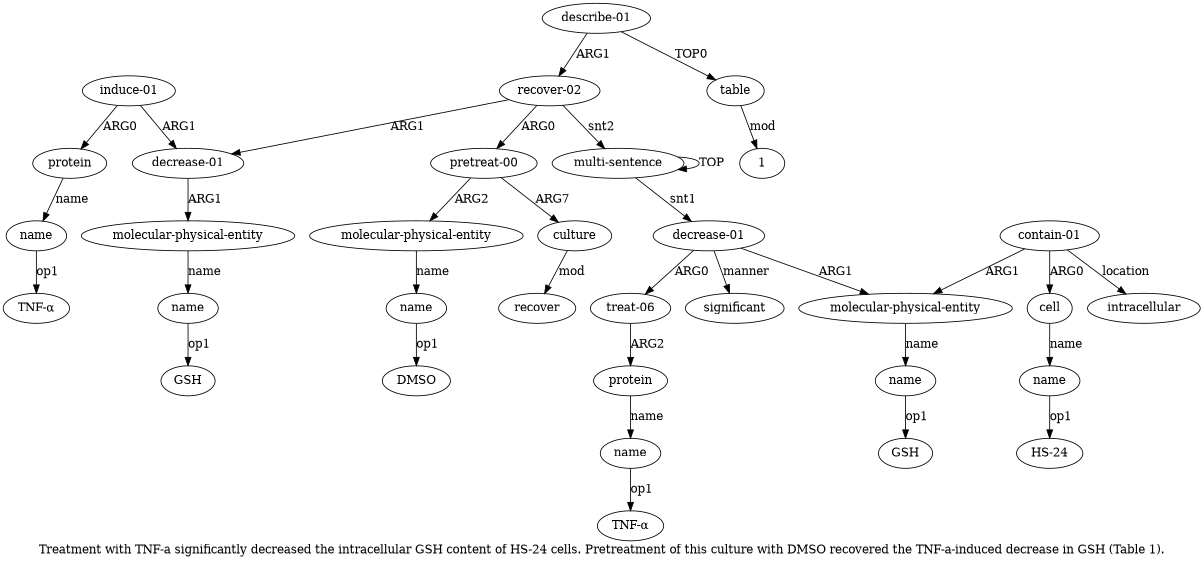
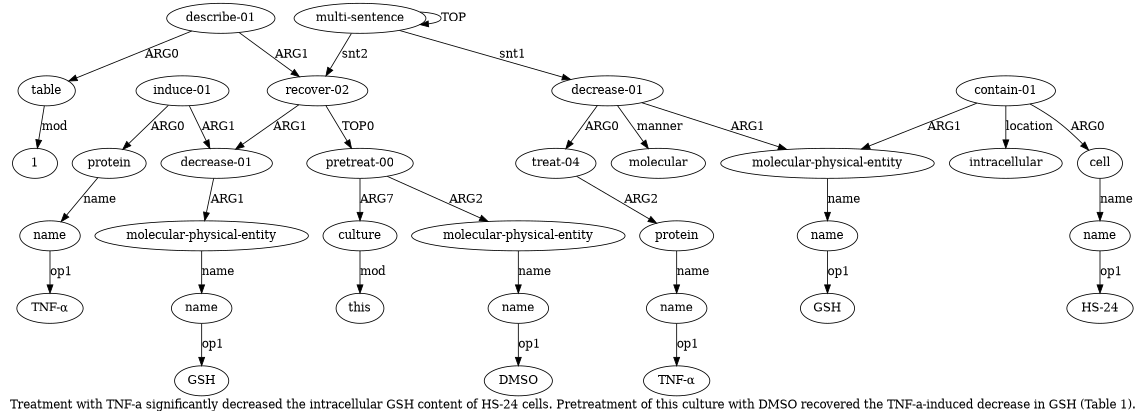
edge "describe-01" -> "table": label "TOP0" -> "ARG0"
edge "recover-02" -> "multi-sentence": reversed
edge "recover-02" -> "pretreat-00": label "ARG0" -> "TOP0"
node "recover": label "recover" -> "this"
node "treat-06": label "treat-06" -> "treat-04"
node "significant": label "significant" -> "molecular"
